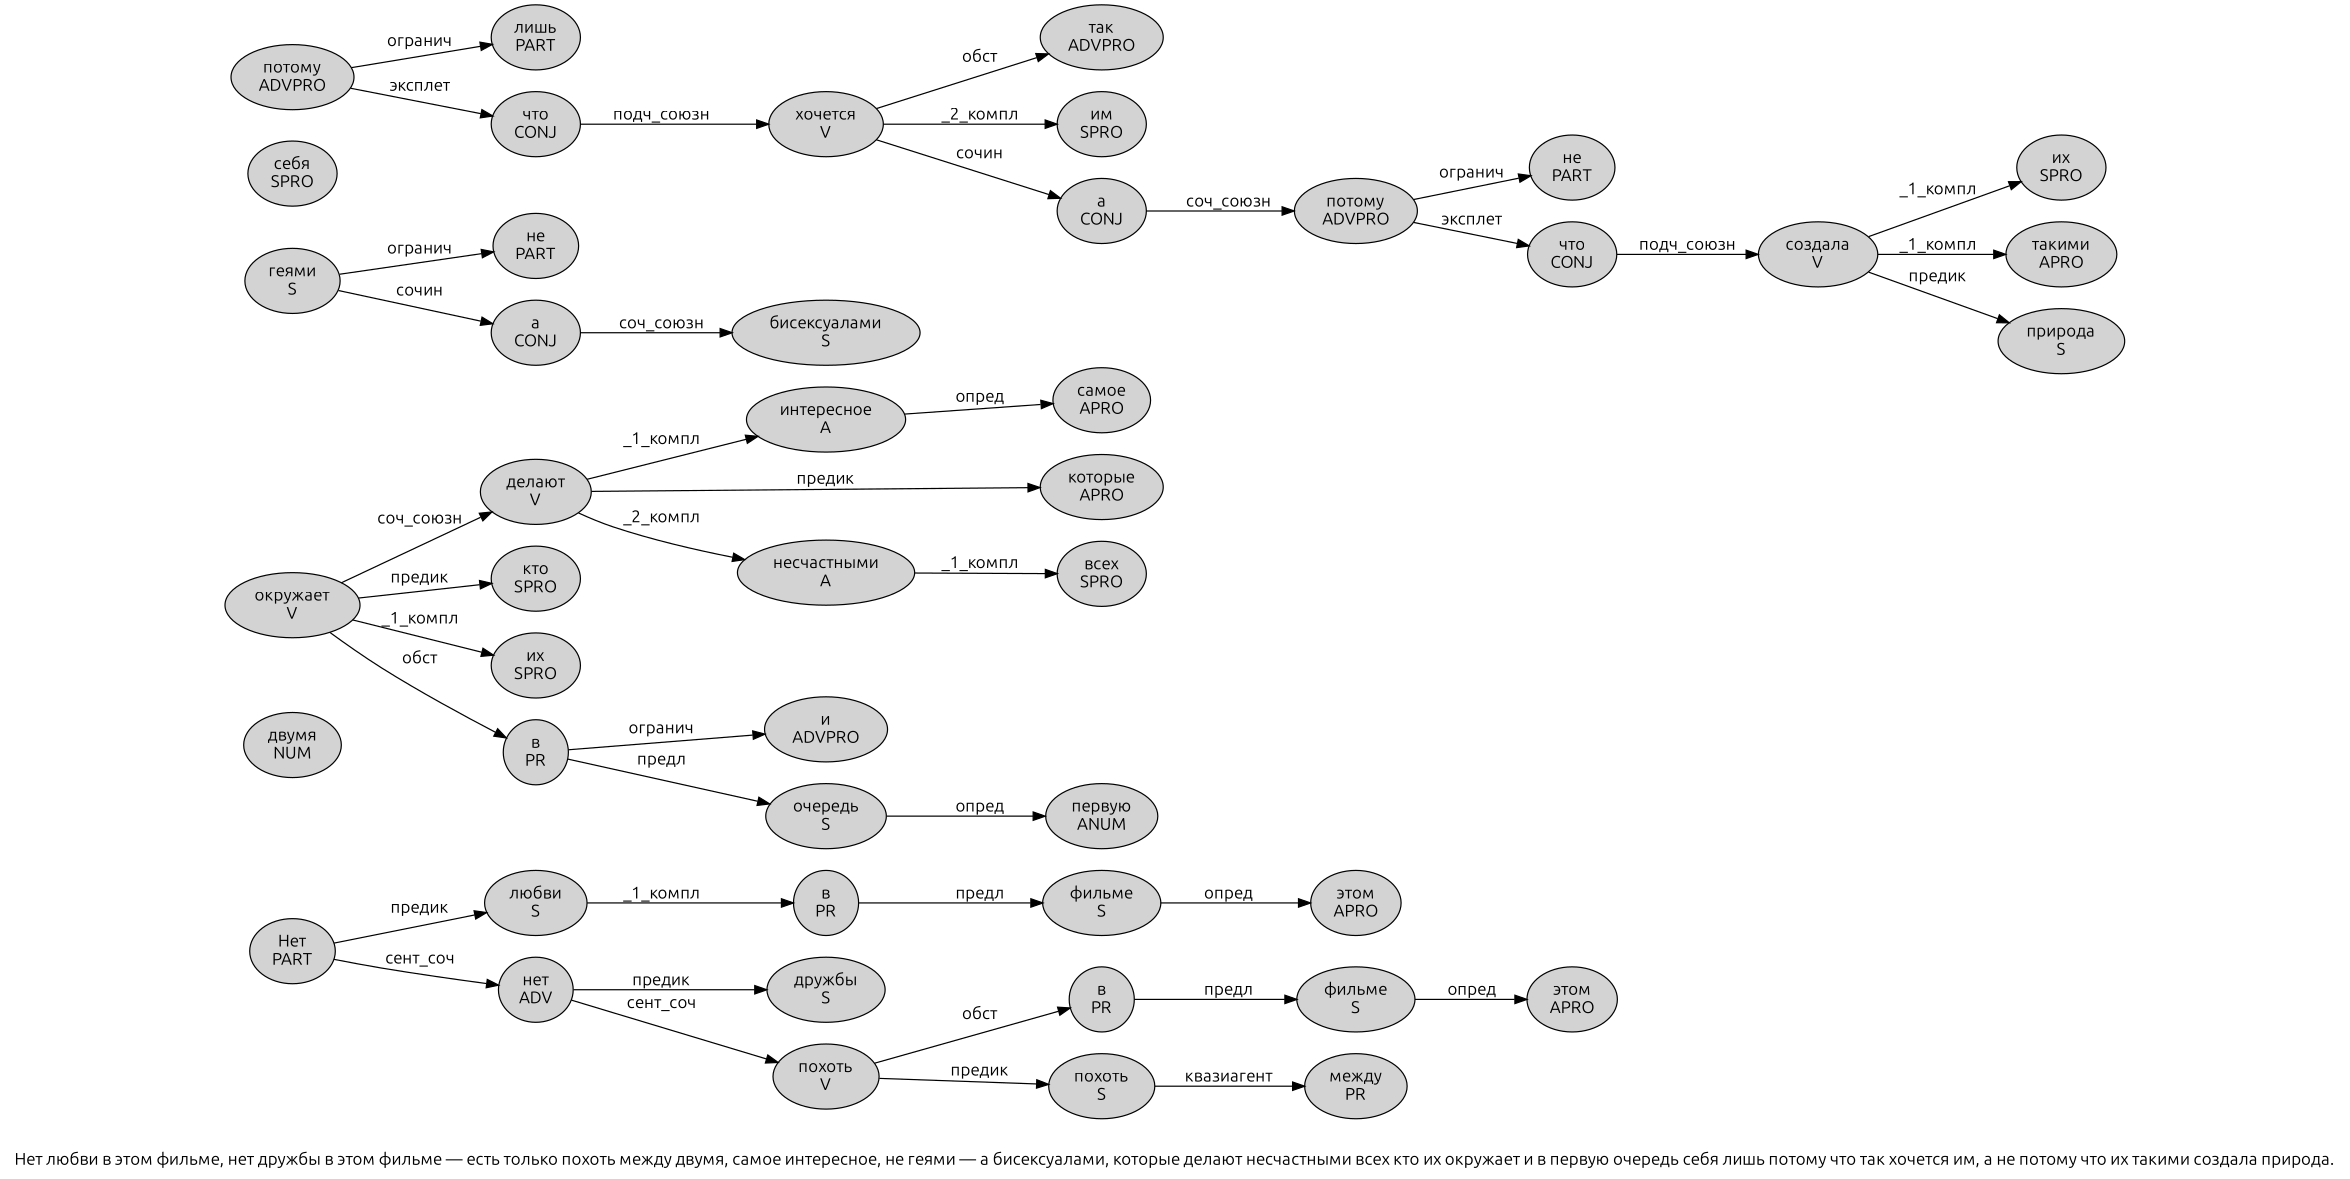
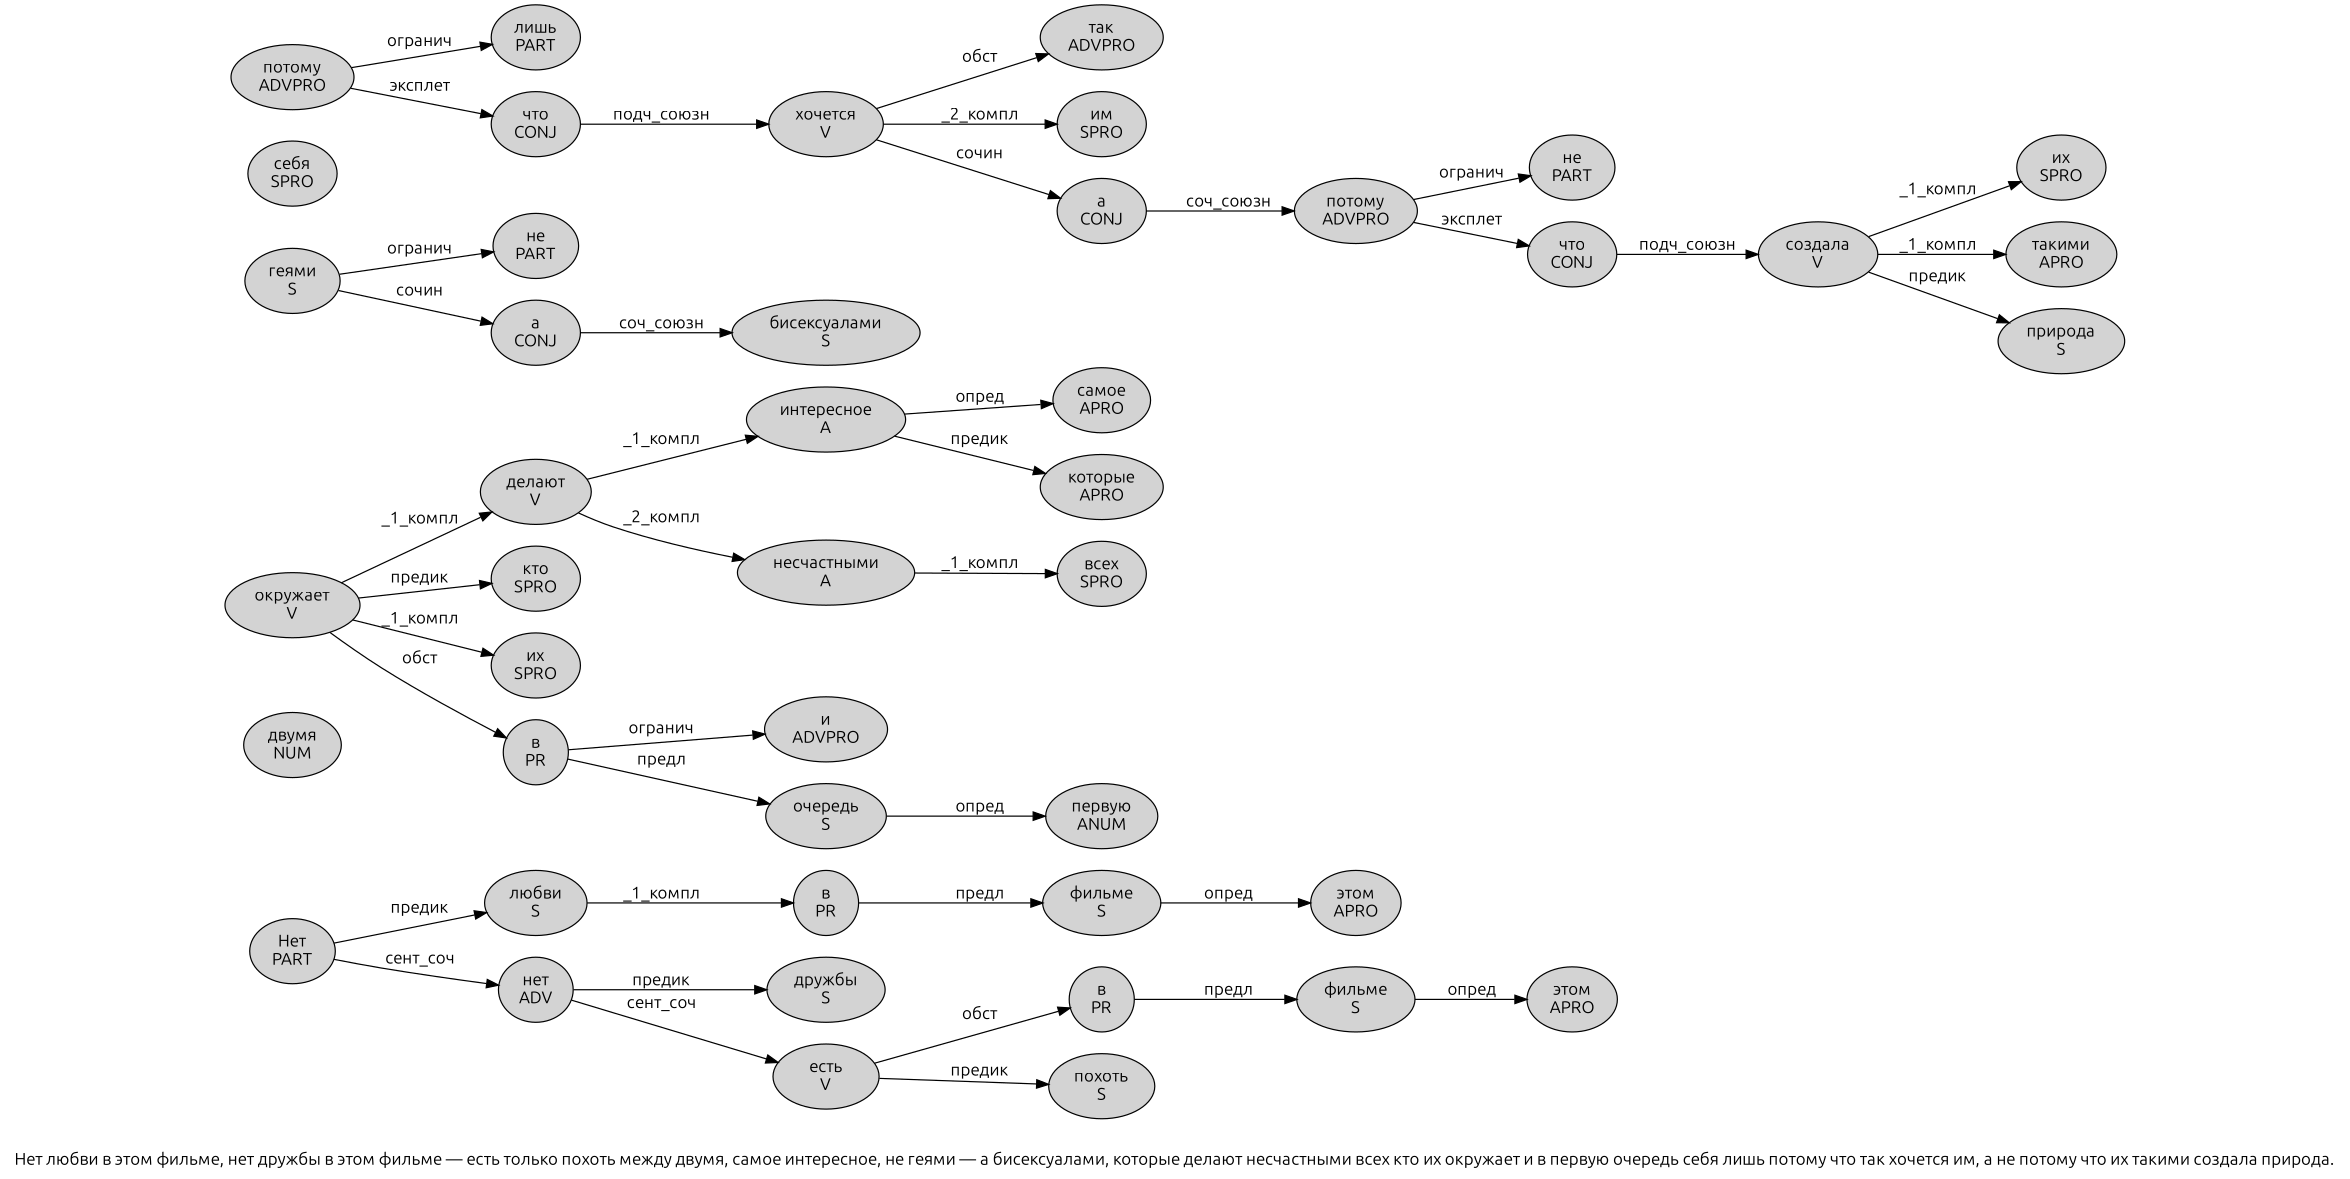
edge "делают V" -> "которые APRO": now "интересное A" -> "которые APRO"
edge "окружает V" -> "делают V": label "соч_союзн" -> "_1_компл"
node "похоть V": label "похоть V" -> "есть V"
node "между PR": removed
